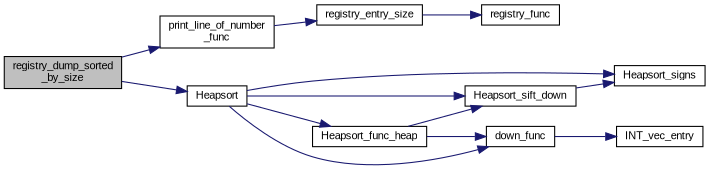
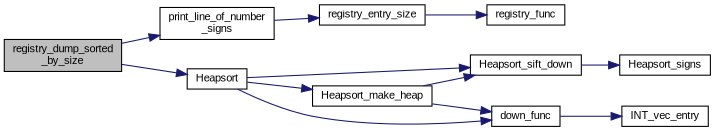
node "print_line_of_number _func": label "print_line_of_number _func" -> "print_line_of_number _signs"
edge "Heapsort" -> "Heapsort_signs": removed
node "Heapsort_func_heap": label "Heapsort_func_heap" -> "Heapsort_make_heap"
